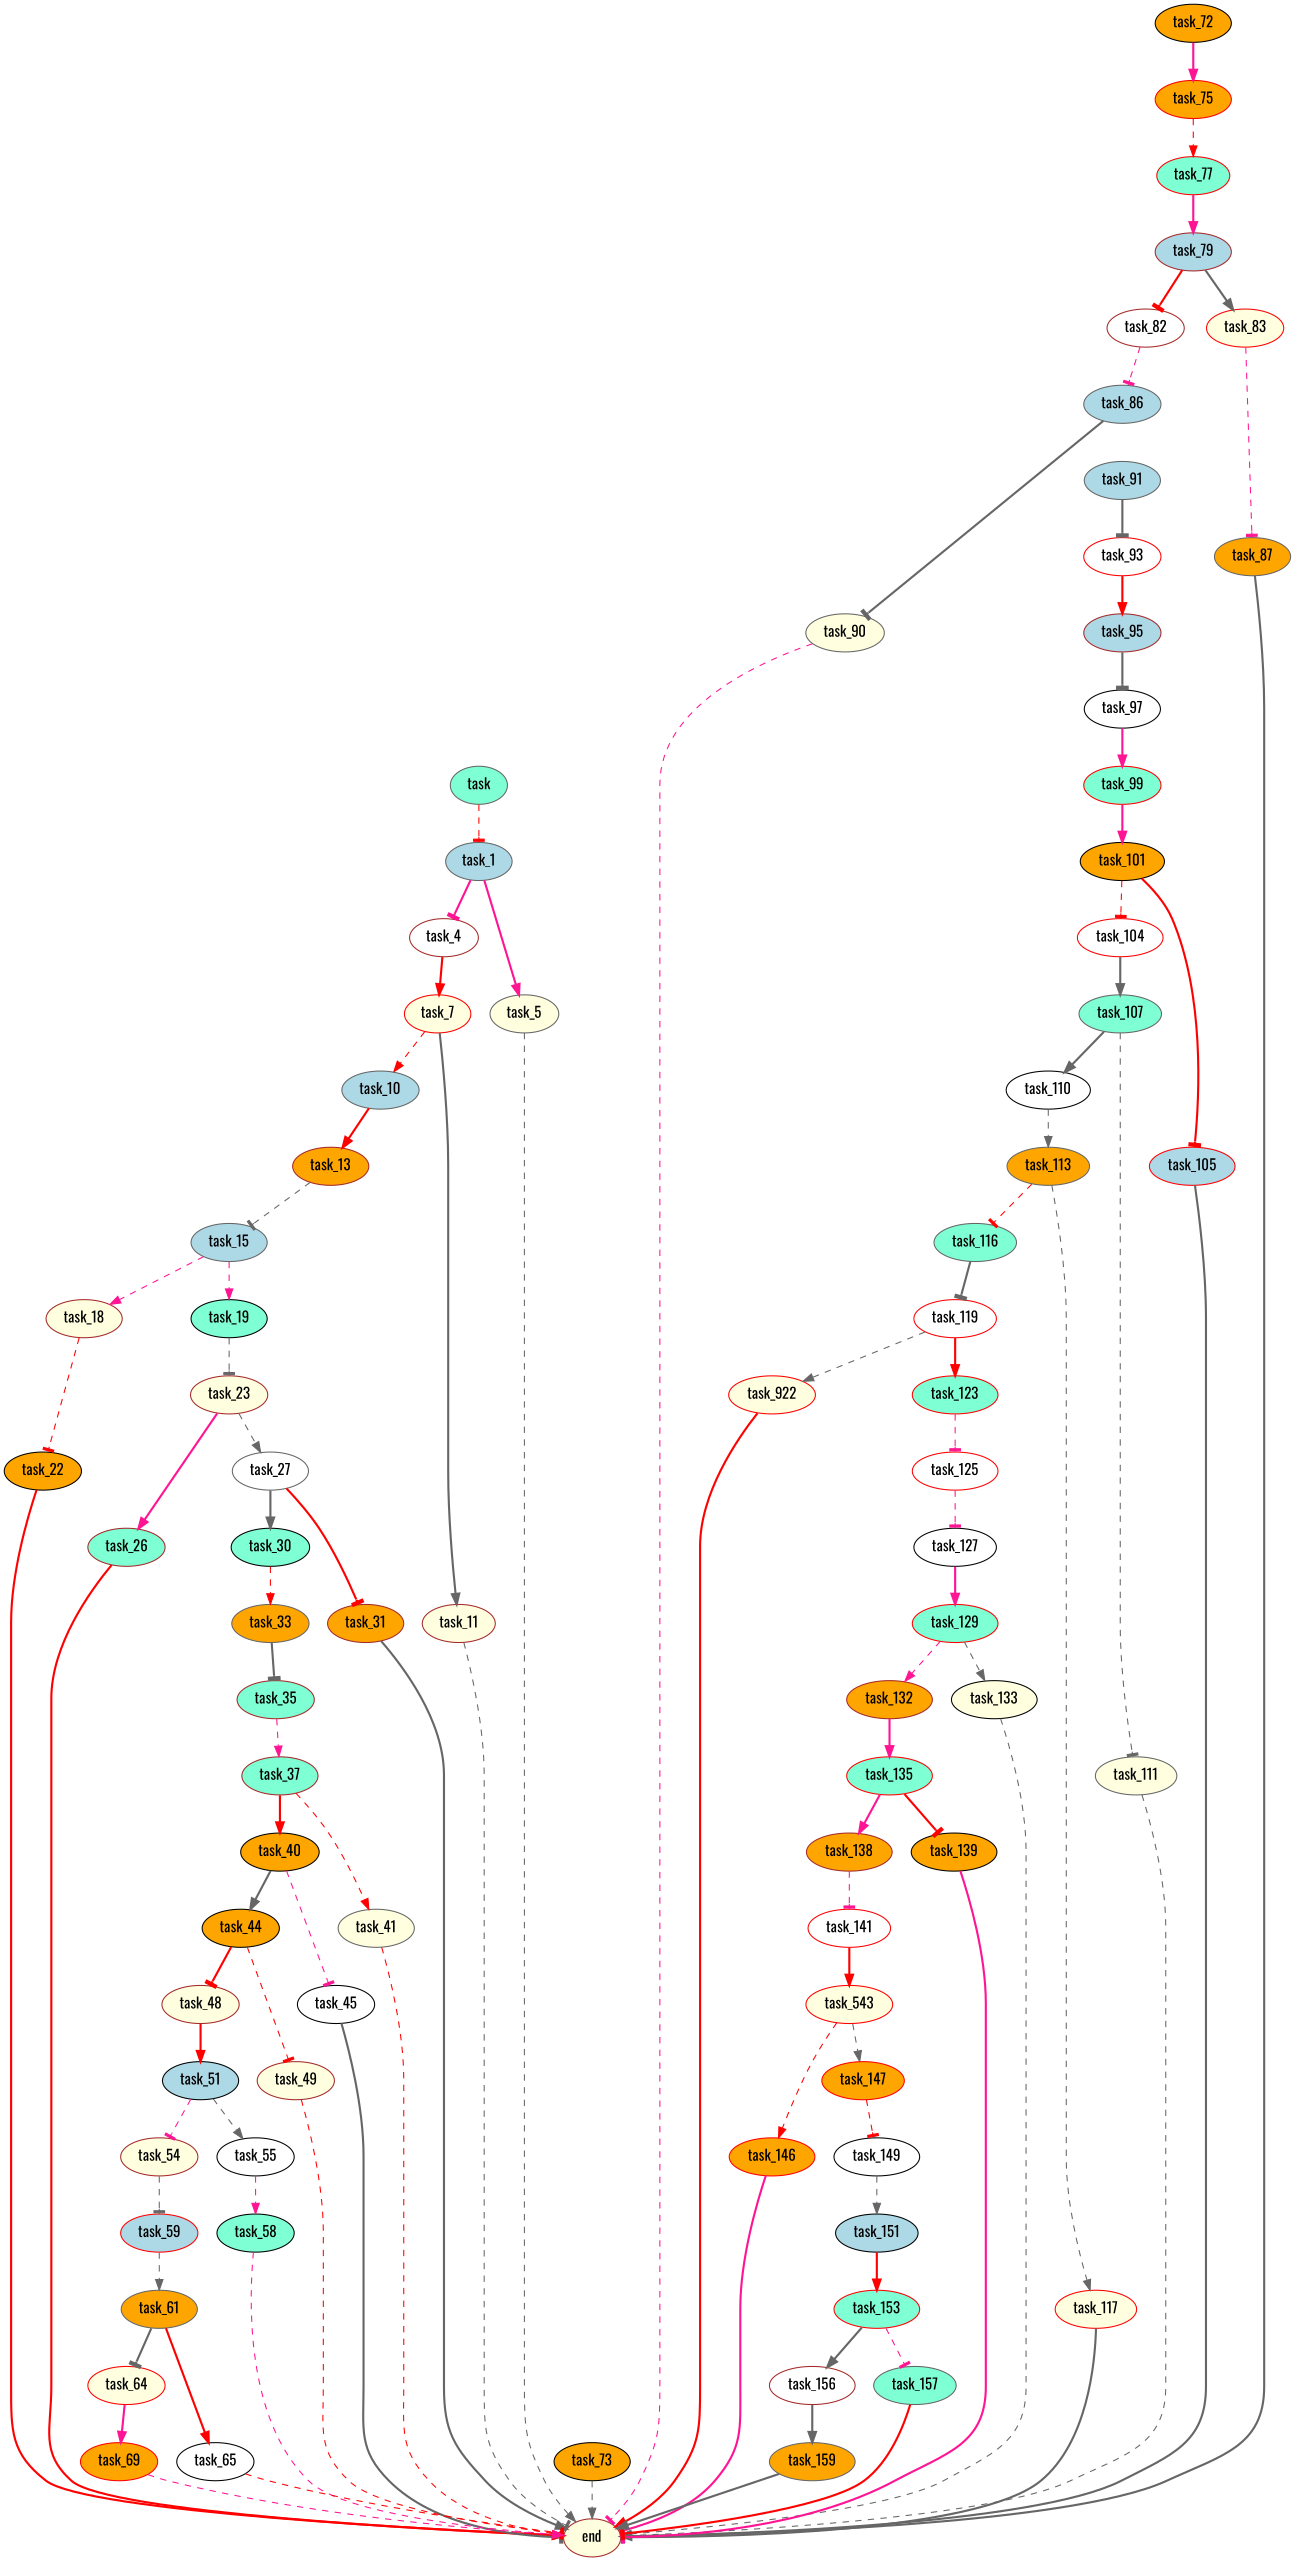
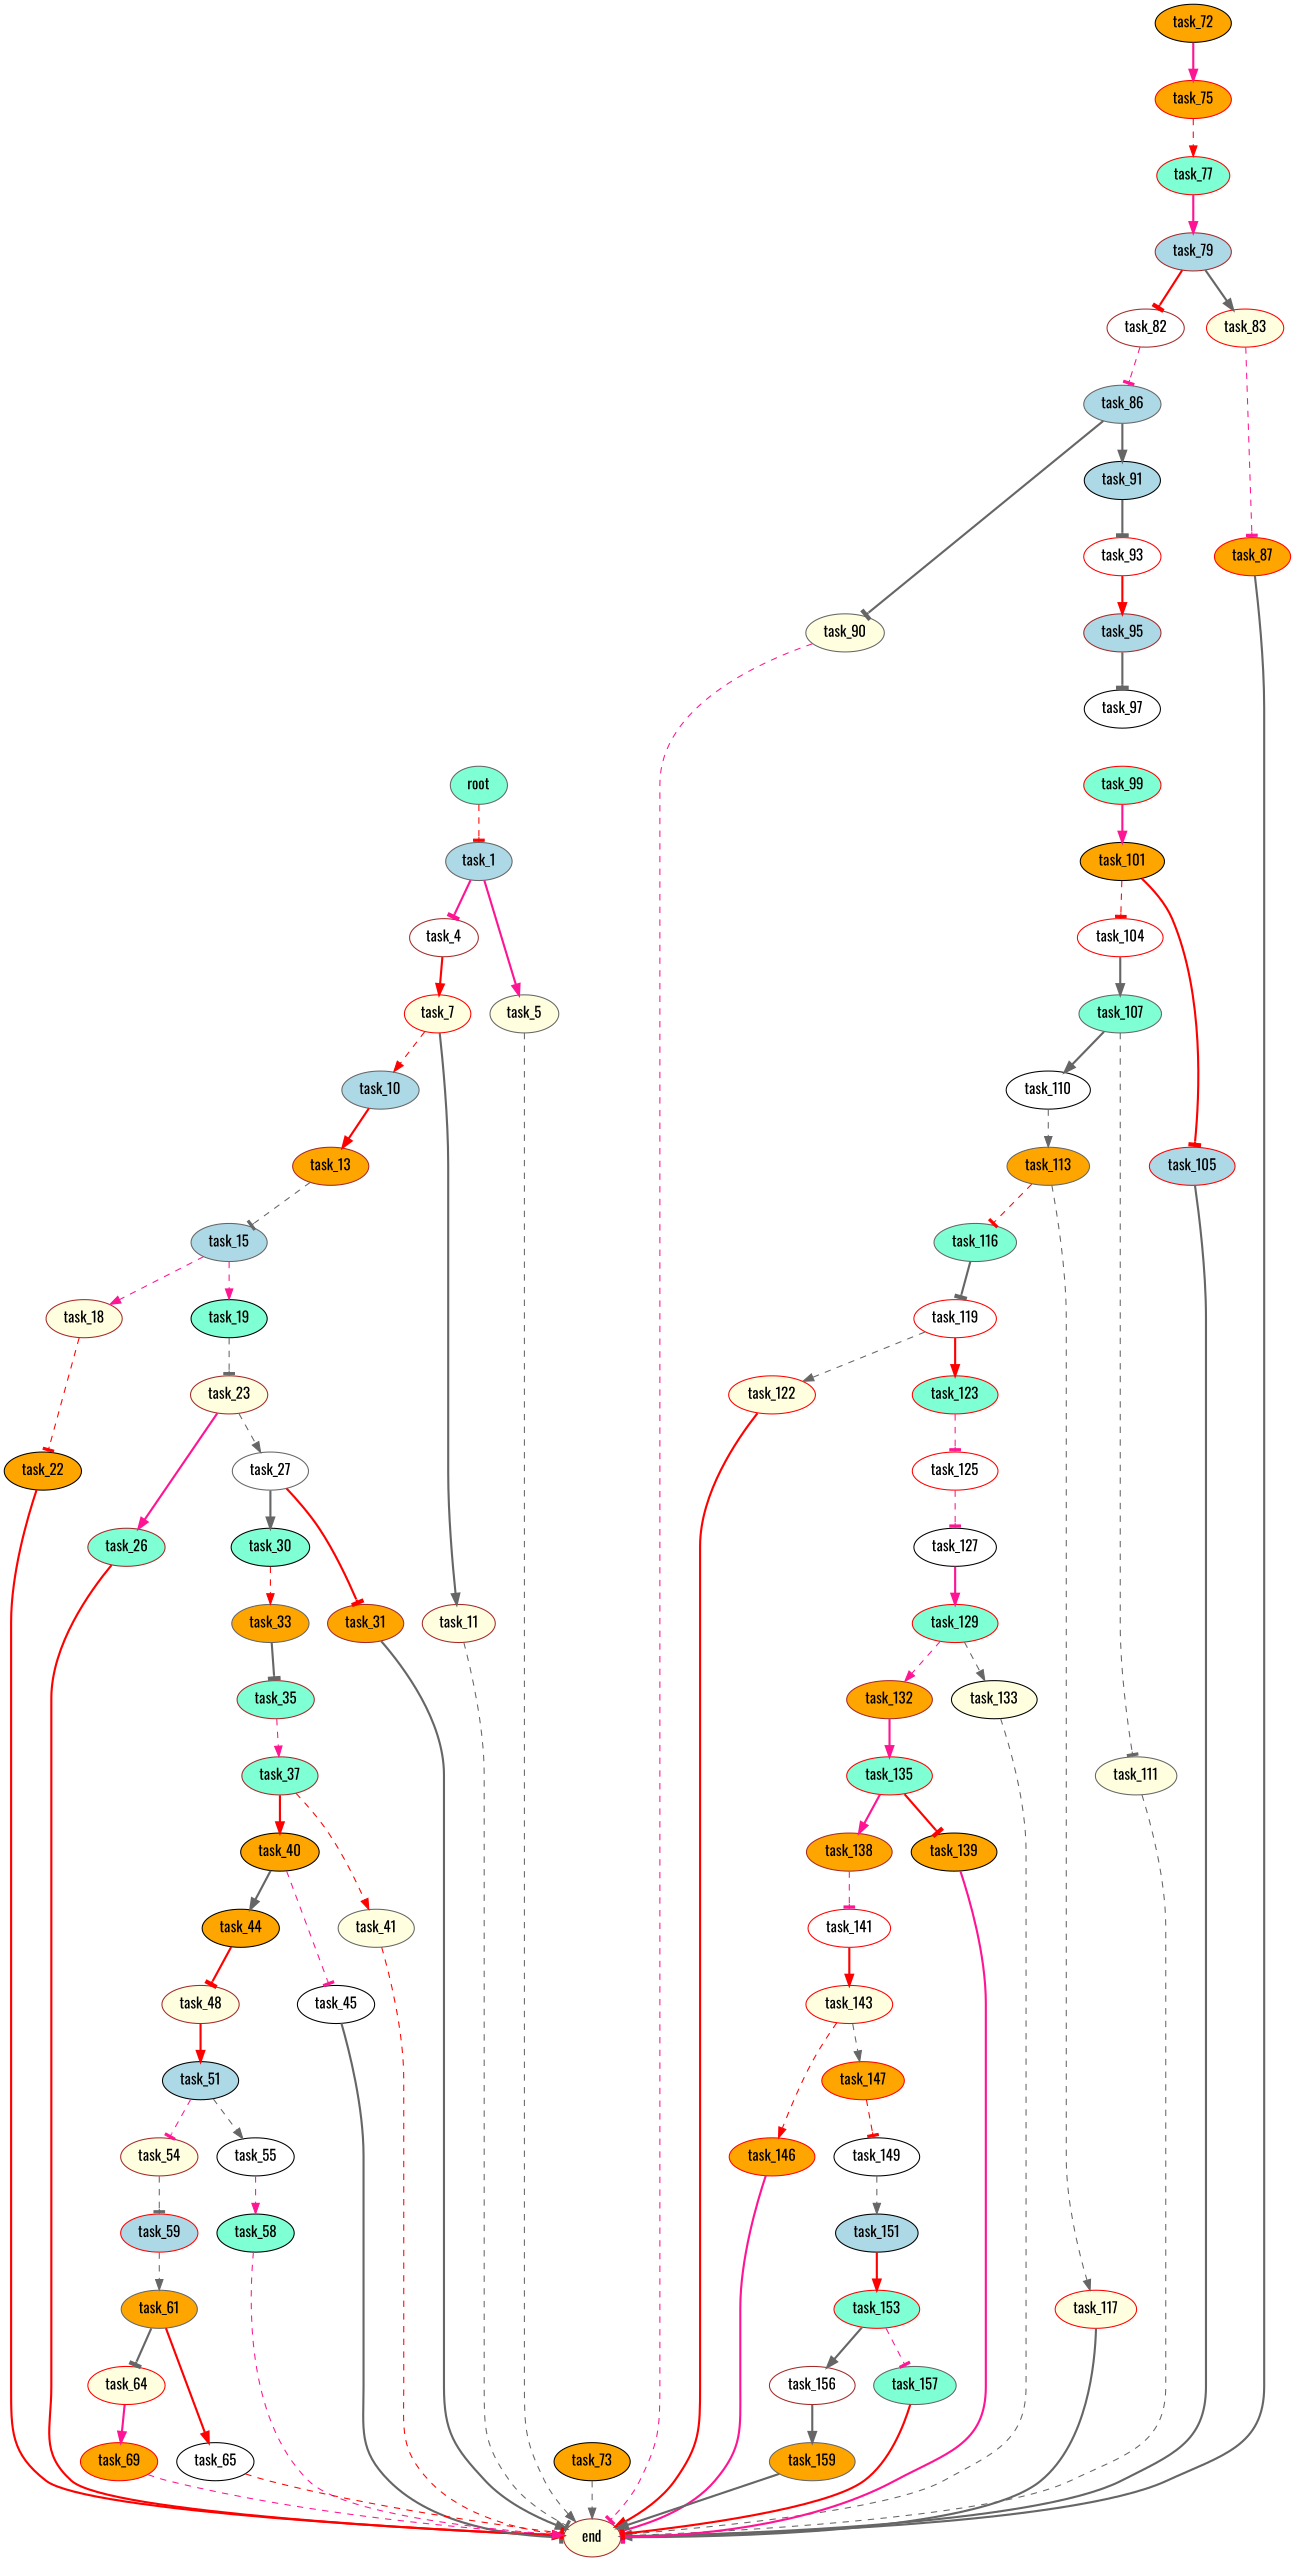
edge "task_86" -> "task_91": added
node "task_91": color gray40 -> black
node "task_87": color gray40 -> red
edge "task_97" -> "task_99": removed
node "task": label "task" -> "root"
node "task_922": label "task_922" -> "task_122"
node "task_543": label "task_543" -> "task_143"
node "task_49": removed
